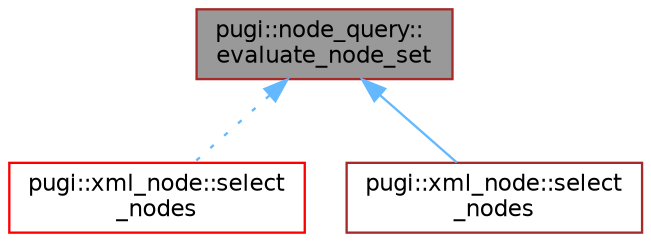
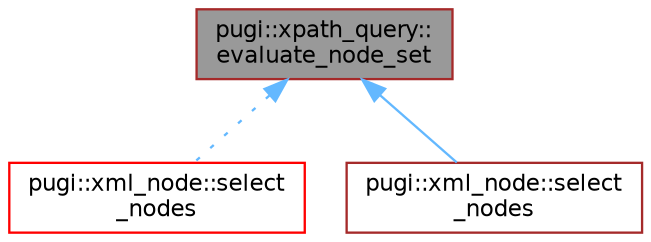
node "pugi::node_query:: evaluate_node_set": label "pugi::node_query:: evaluate_node_set" -> "pugi::xpath_query:: evaluate_node_set"
